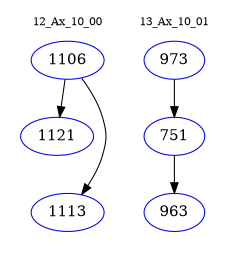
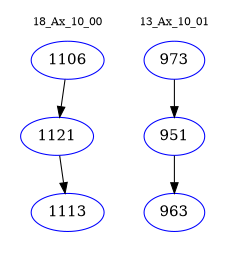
cluster "12_Ax_10_00": label "12_Ax_10_00" -> "18_Ax_10_00"
edge "1106" -> "1113": now "1121" -> "1113"
node "751": label "751" -> "951"
